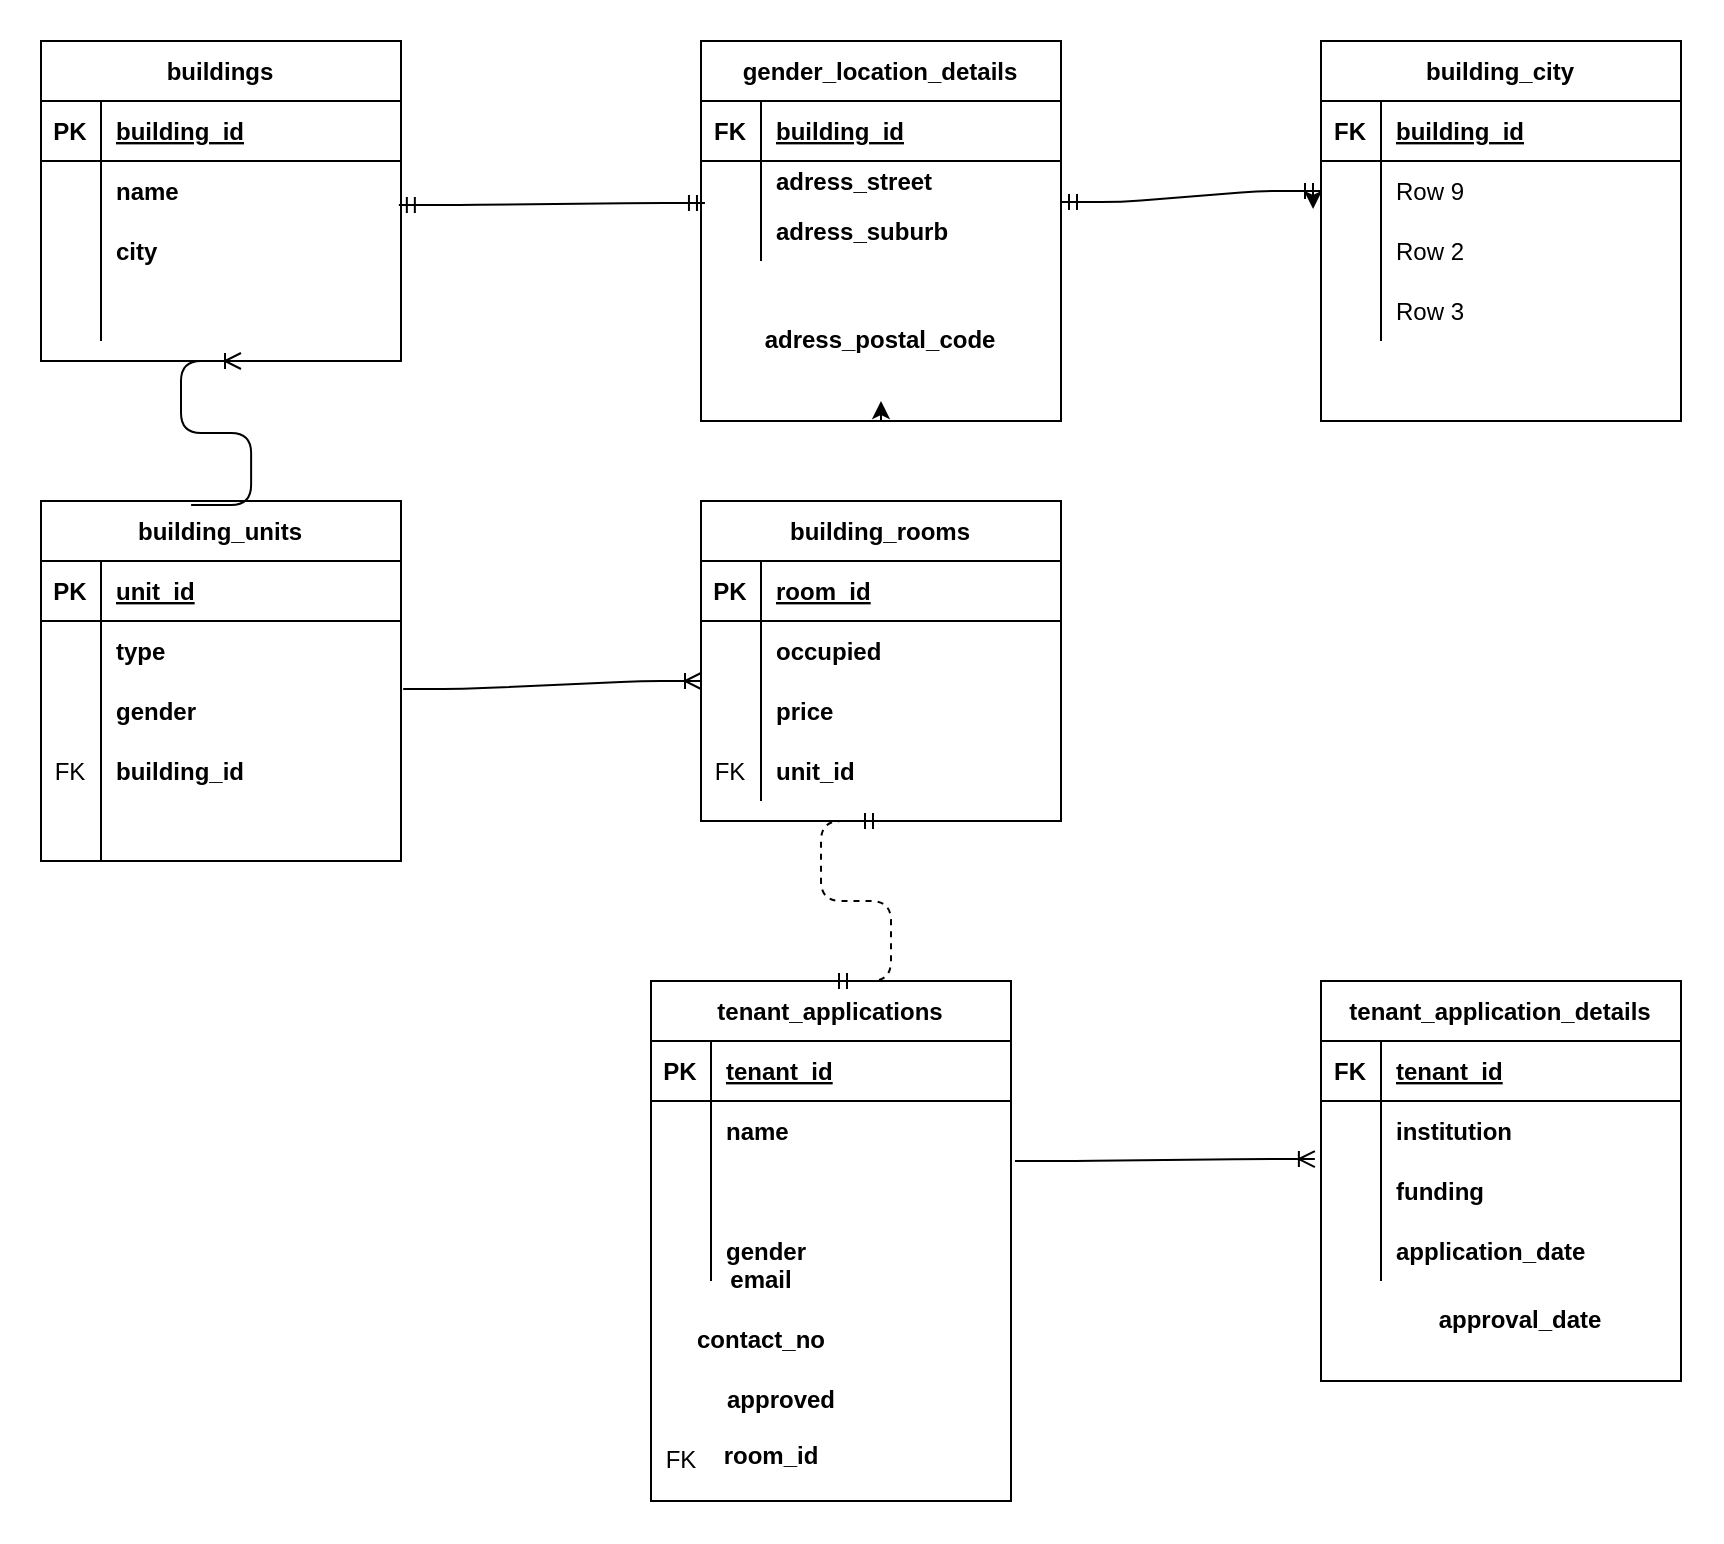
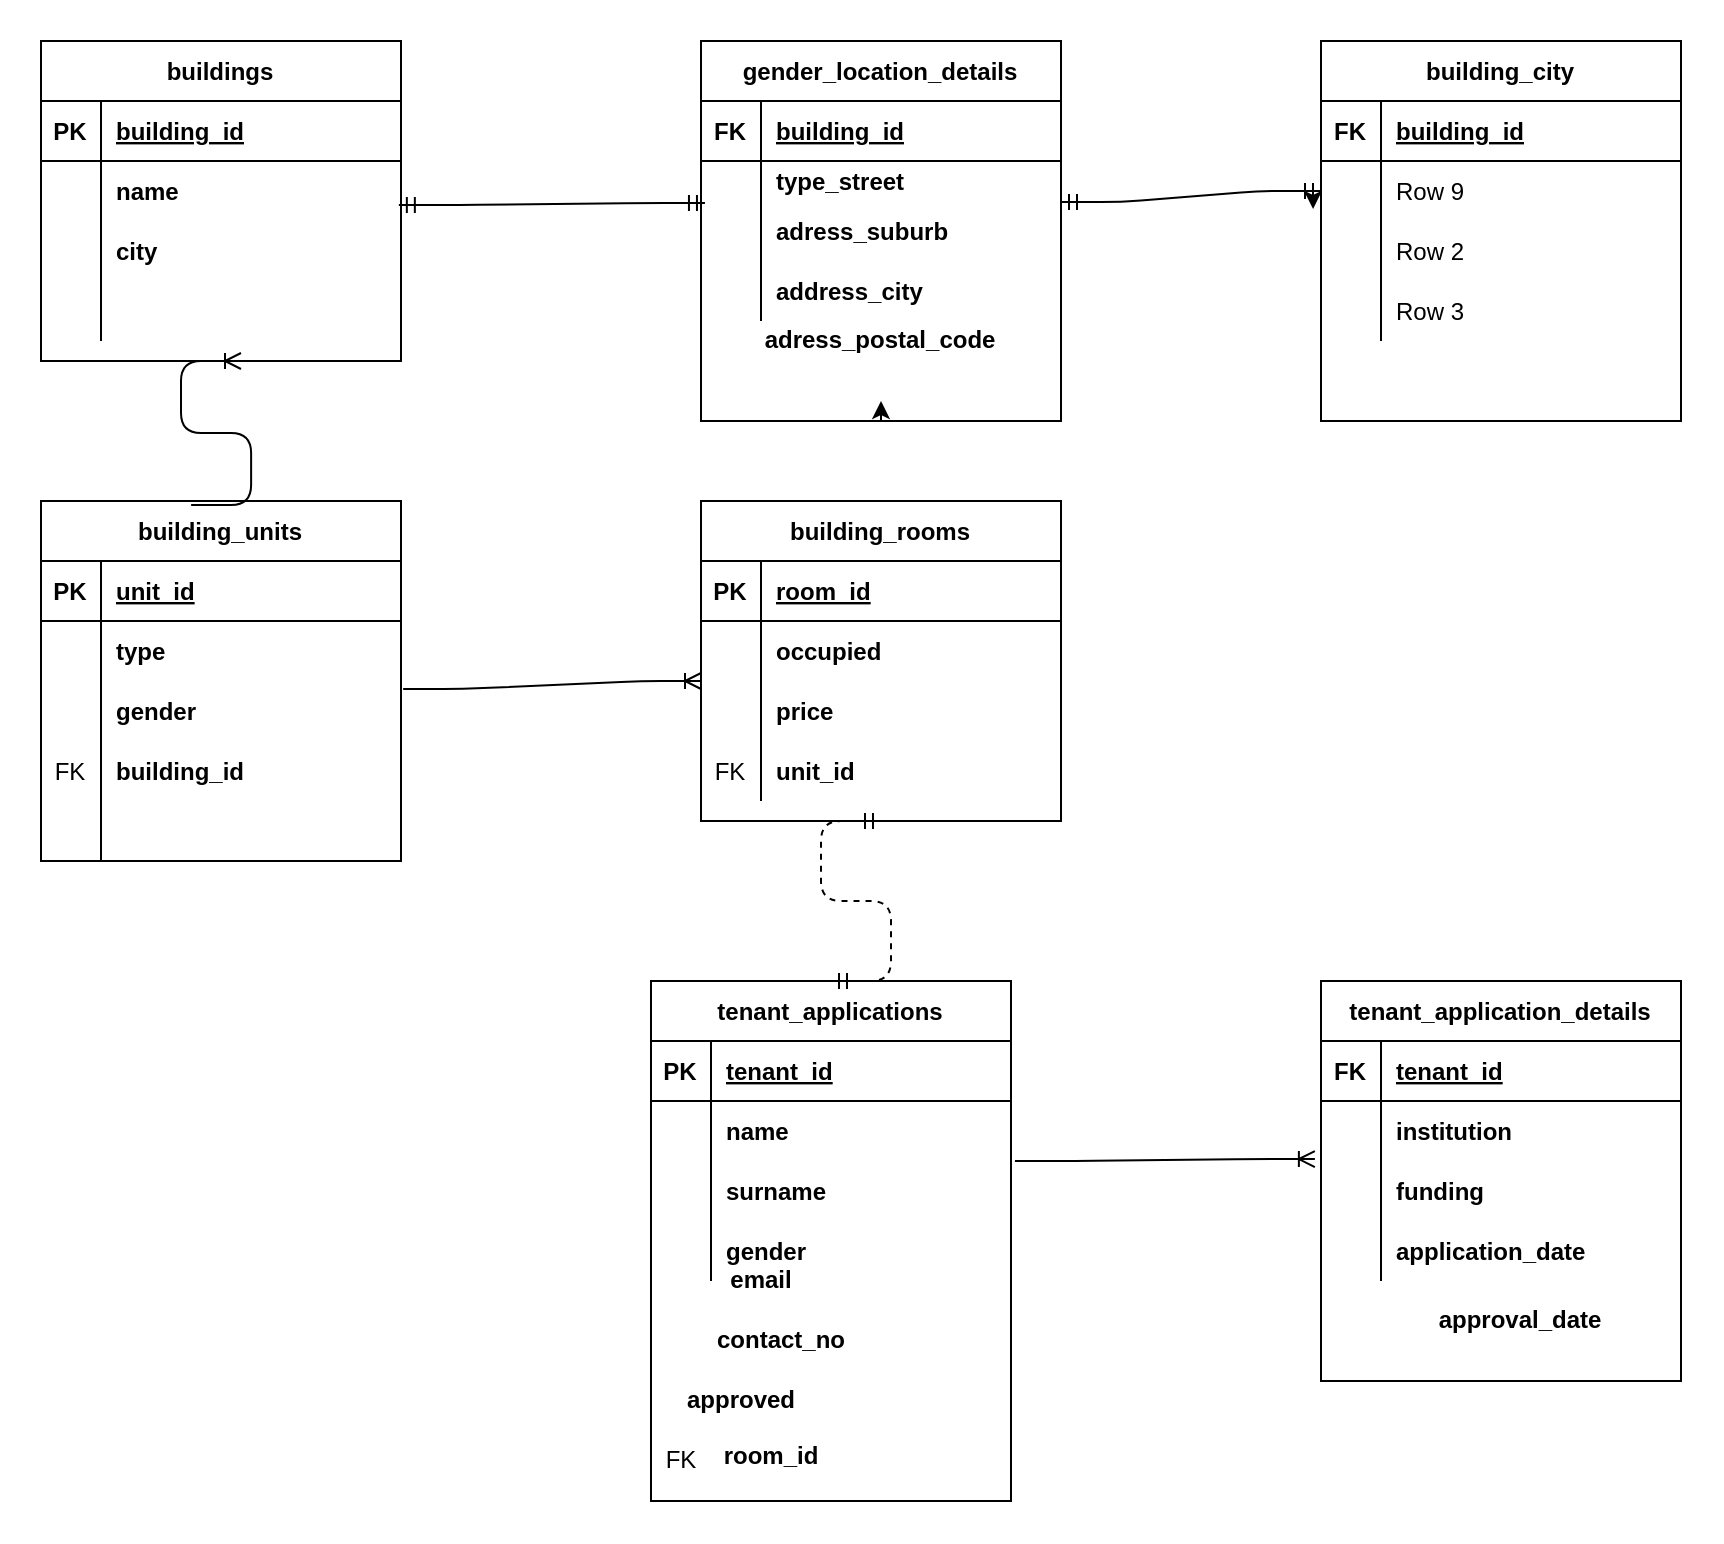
node "adress_street": label "adress_street" -> "type_street"
node "address_city": added
node "surname": added
node "contact_no": moved (761, 1341) -> (781, 1341)
node "approved": moved (781, 1401) -> (741, 1401)
